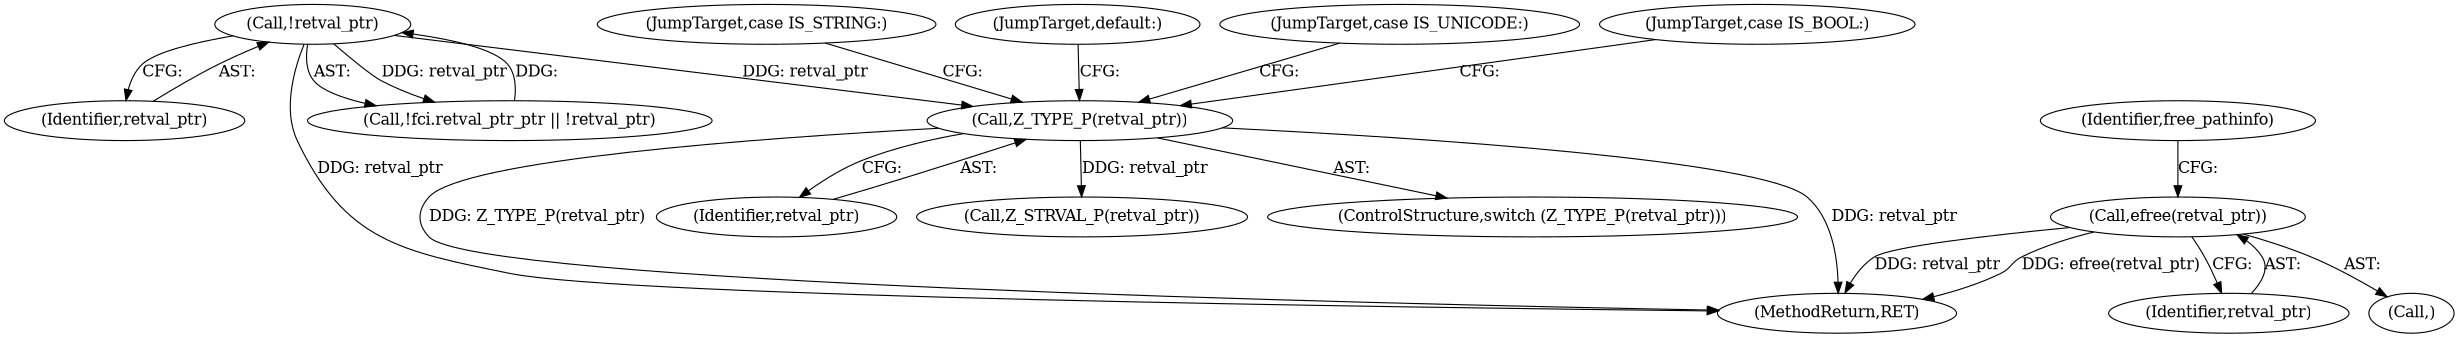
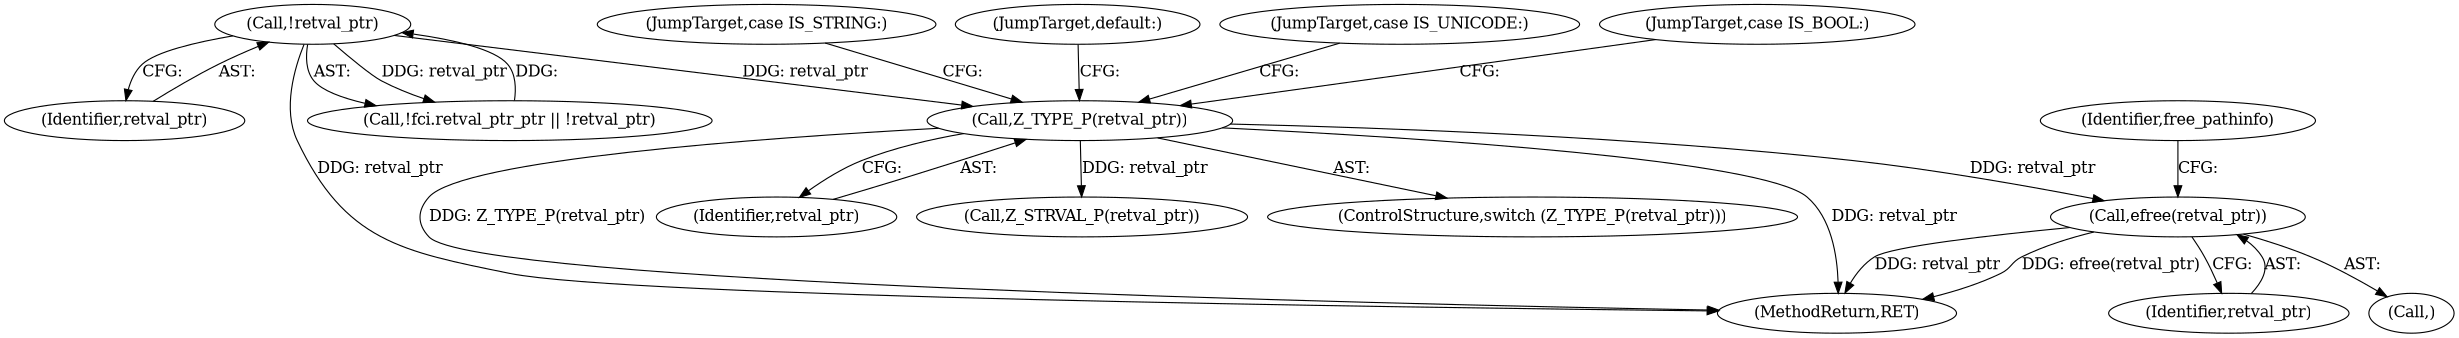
edge "(Call,Z_TYPE_P(retval_ptr))" -> "(Call,efree(retval_ptr))": added, label "DDG: retval_ptr"
